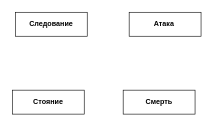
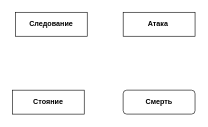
node "Атака": moved (165, 24) -> (159, 24)
node "Смерть": shape rectangle -> rounded rectangle
